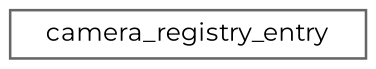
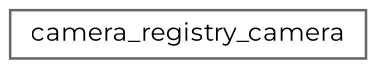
node "camera_registry_entry": label "camera_registry_entry" -> "camera_registry_camera"
